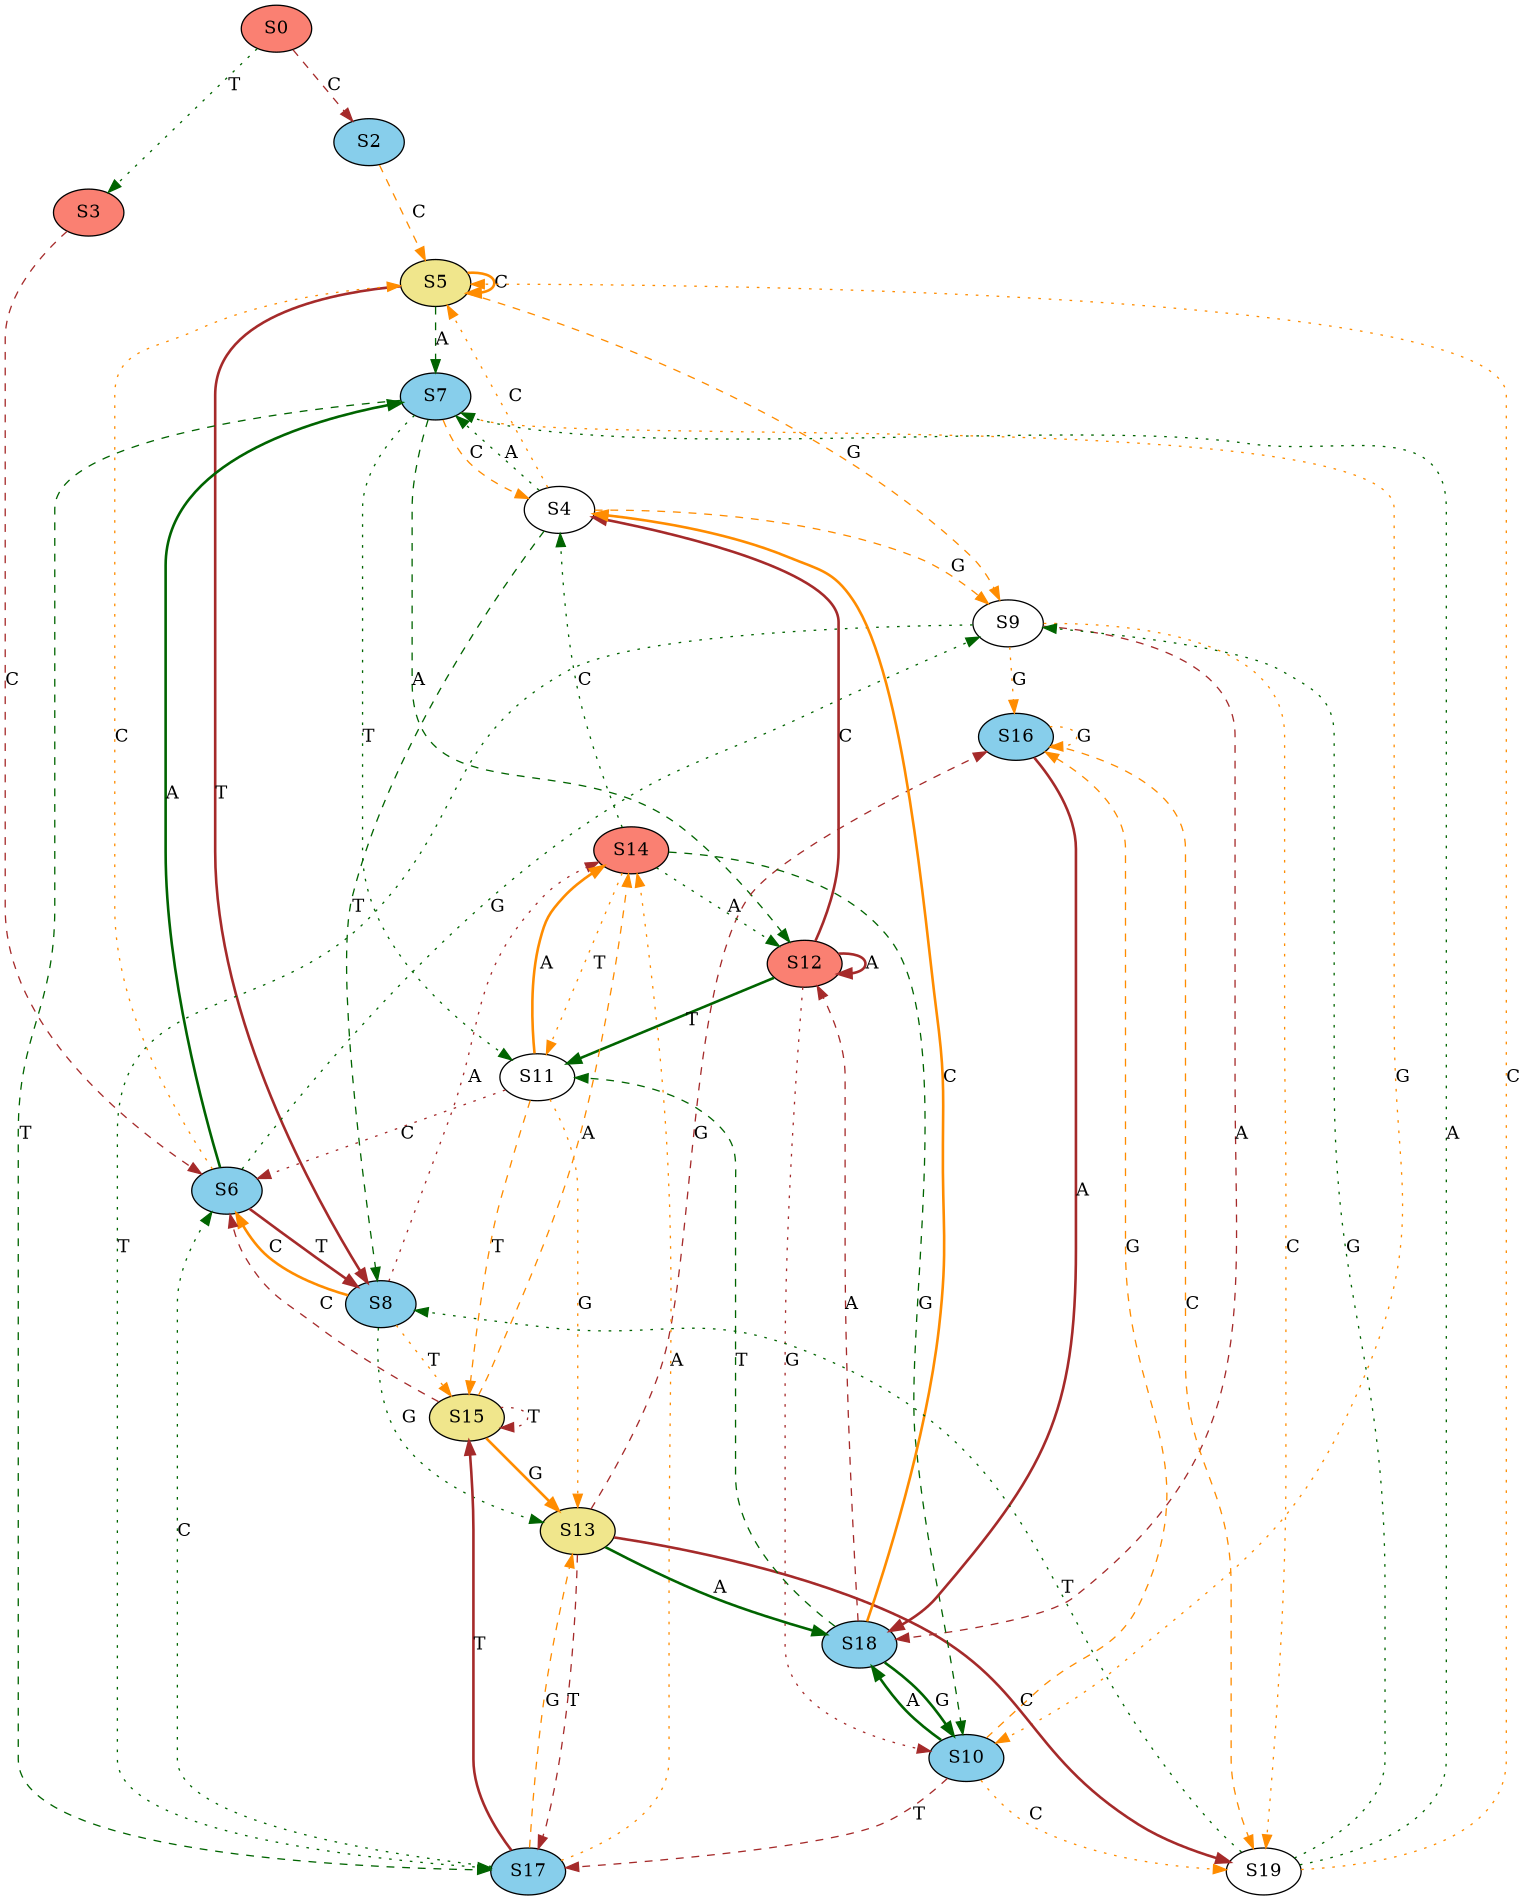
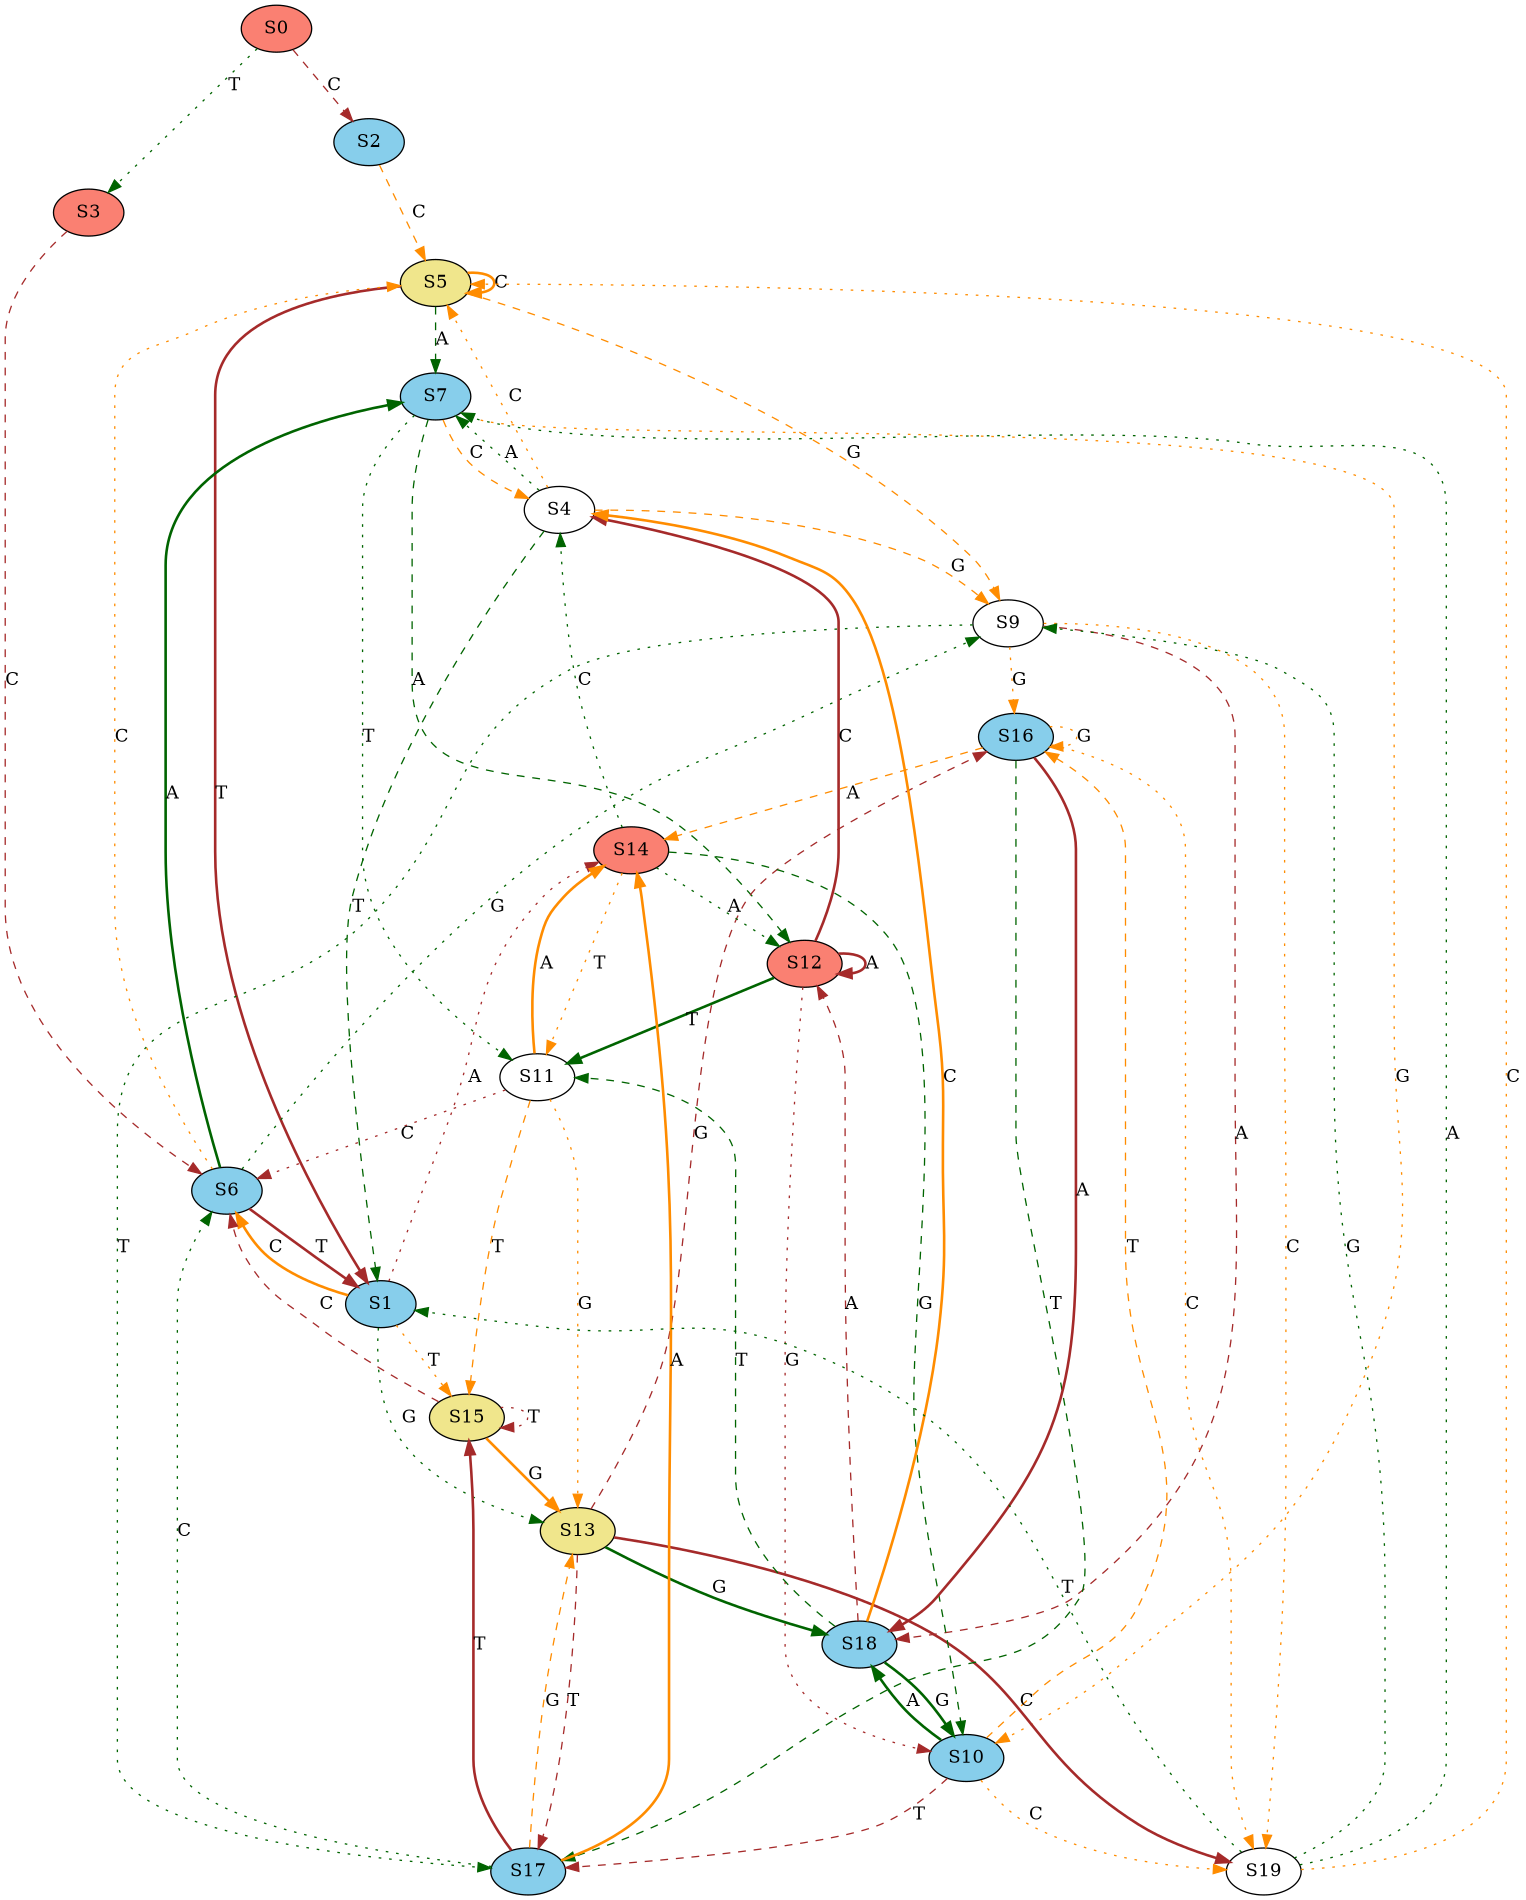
edge "S15" -> "S14": now "S16" -> "S14"
edge "S7" -> "S17": now "S16" -> "S17"
edge "S10" -> "S16": label "G" -> "T"
edge "S16" -> "S19": style dashed -> dotted
node "S8": label "S8" -> "S1"
edge "S17" -> "S14": style dotted -> bold
edge "S13" -> "S18": label "A" -> "G"
